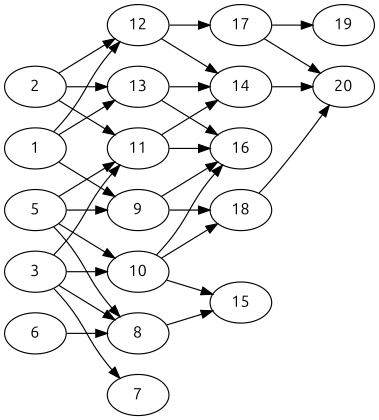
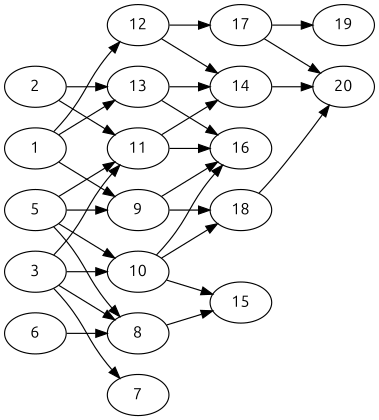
edge "2" -> "12": removed
